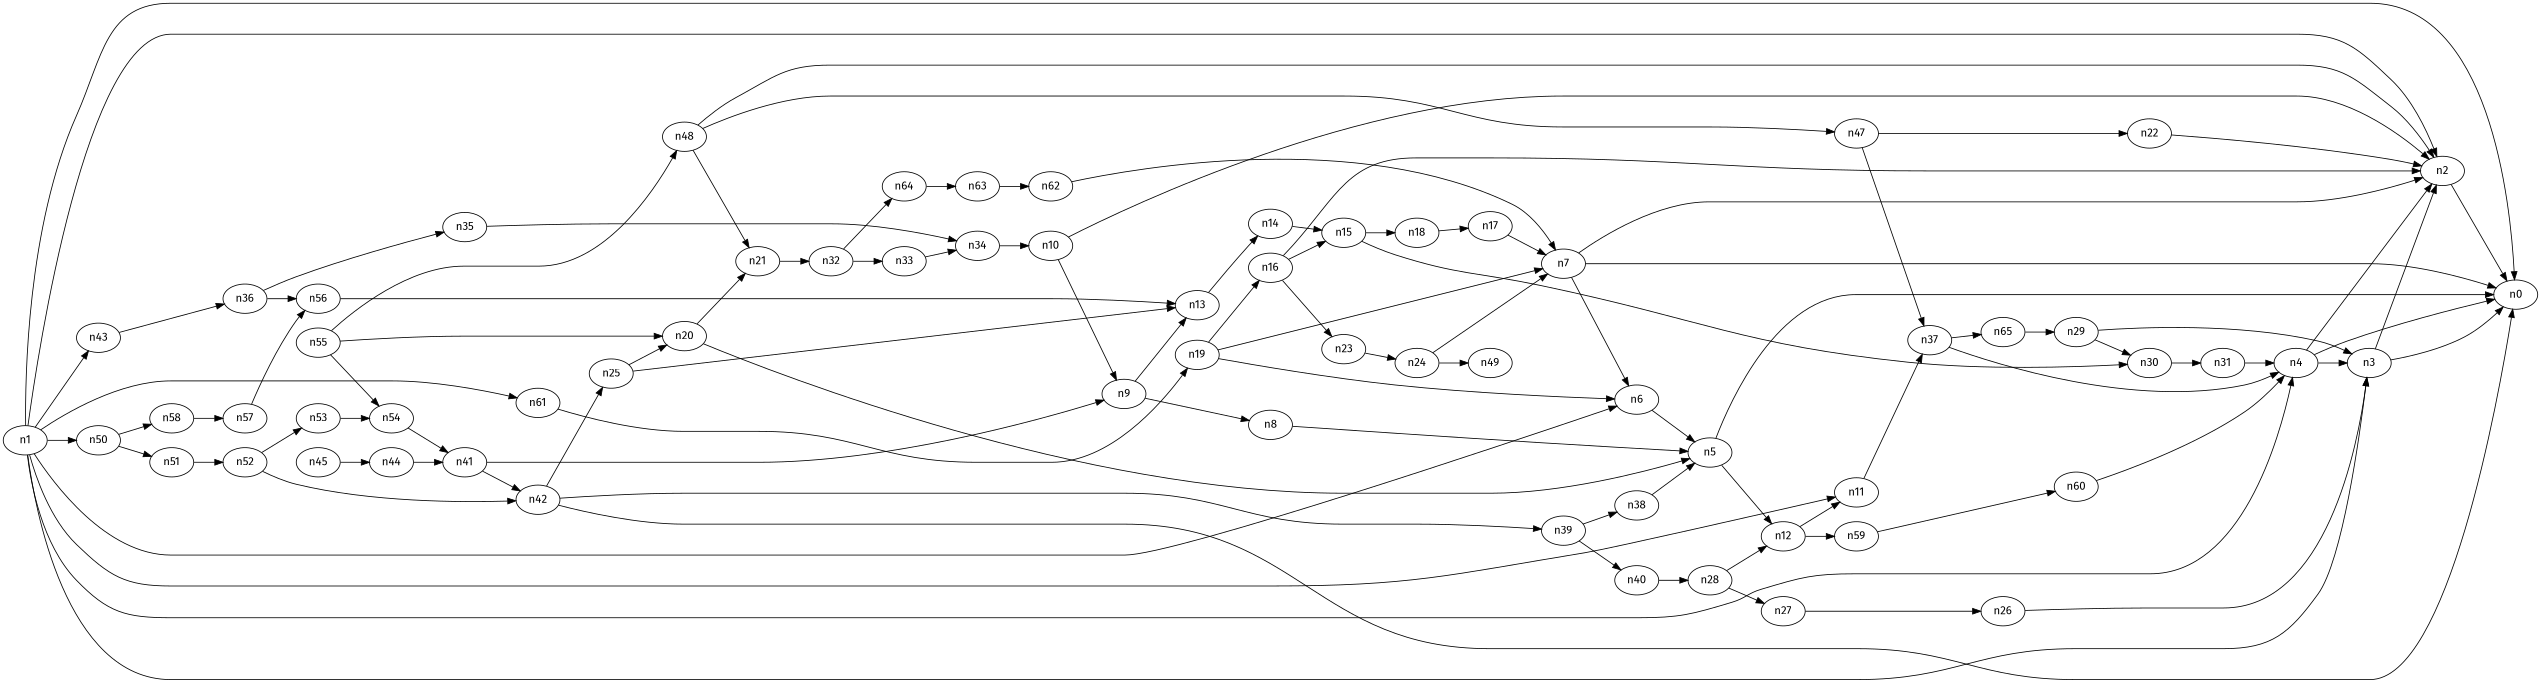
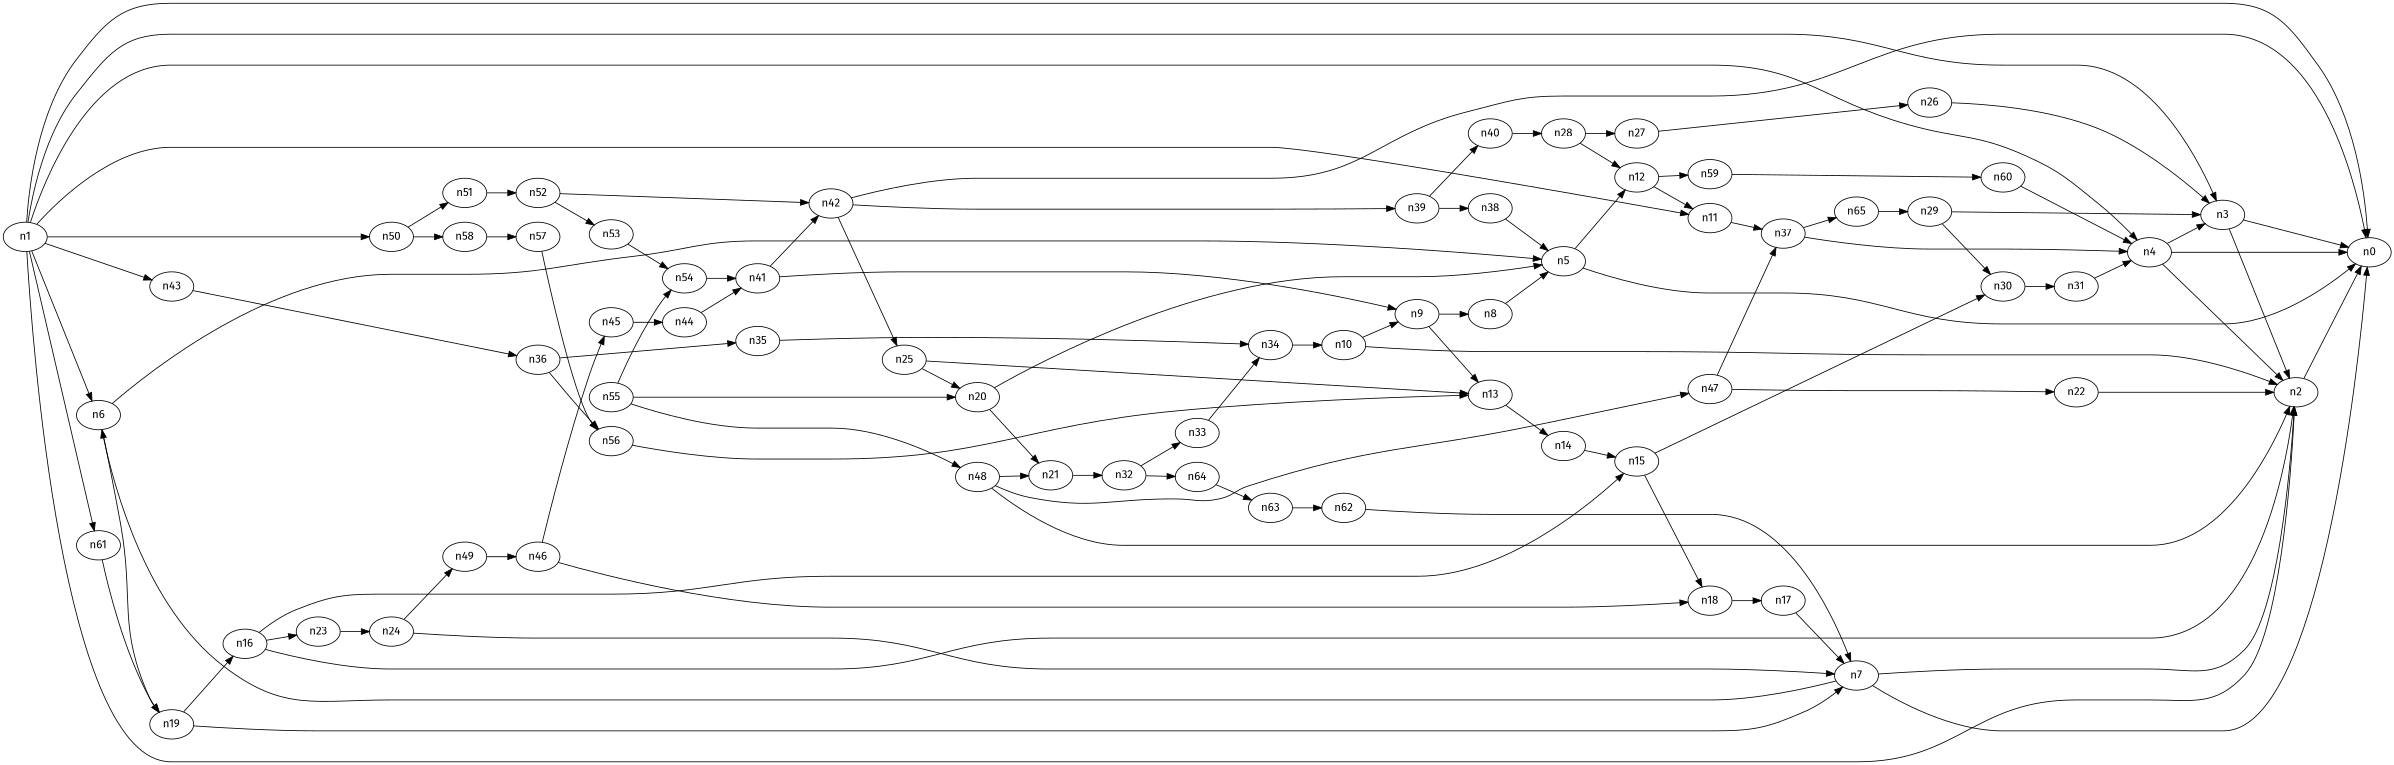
edge "n19" -> "n6": reversed
node "n46": added
